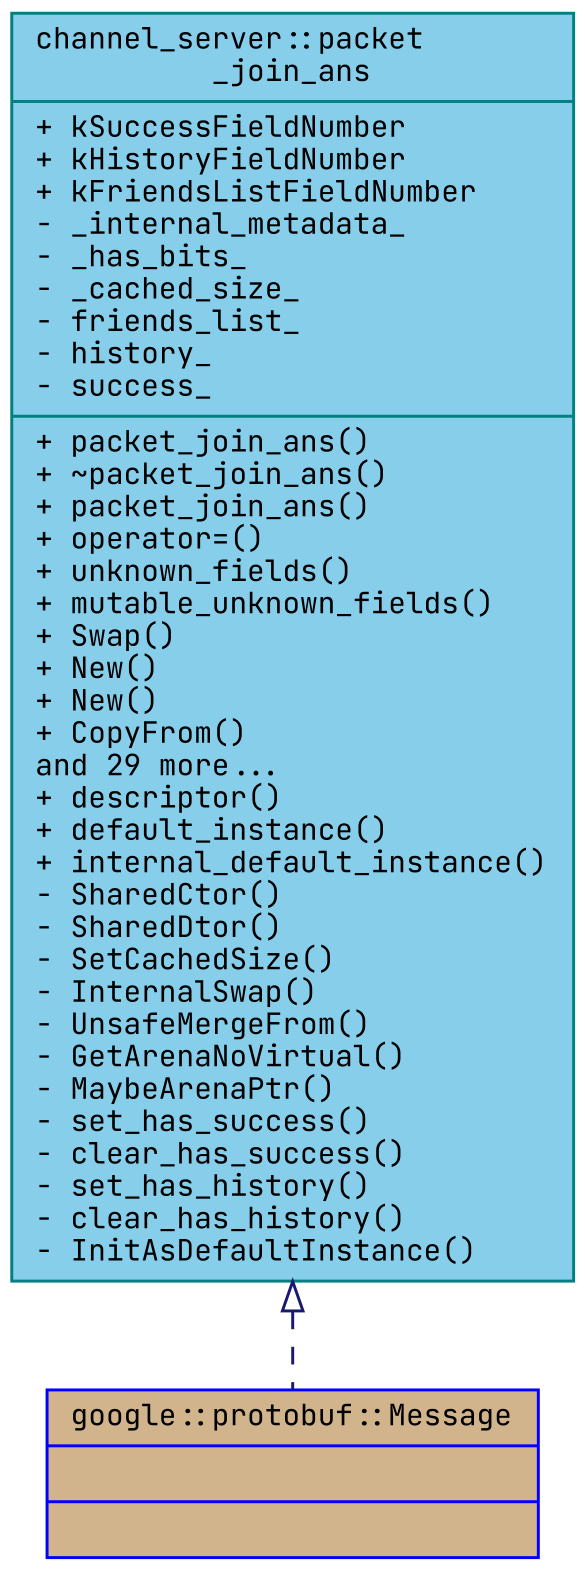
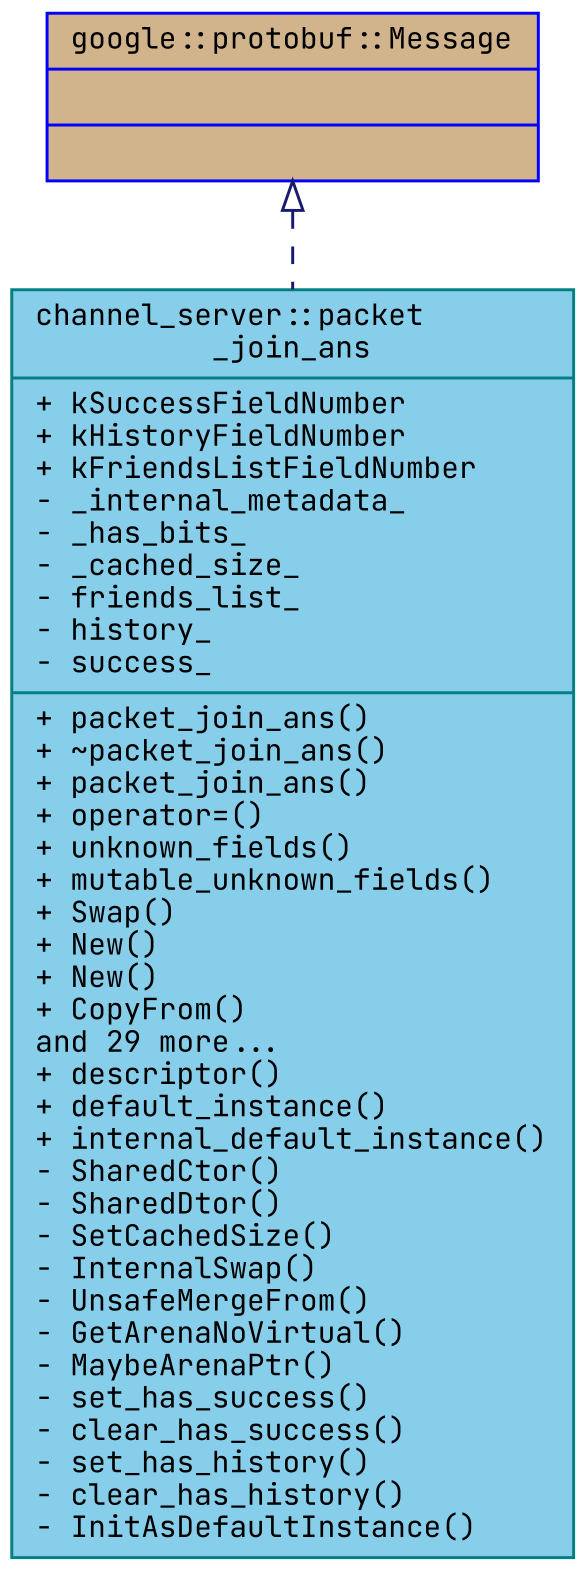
edge "google::protobuf::Message" -> "channel_server::packet": reversed
